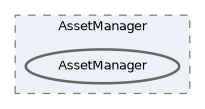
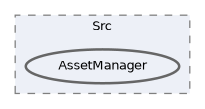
cluster "AssetManager": label "AssetManager" -> "Src"
